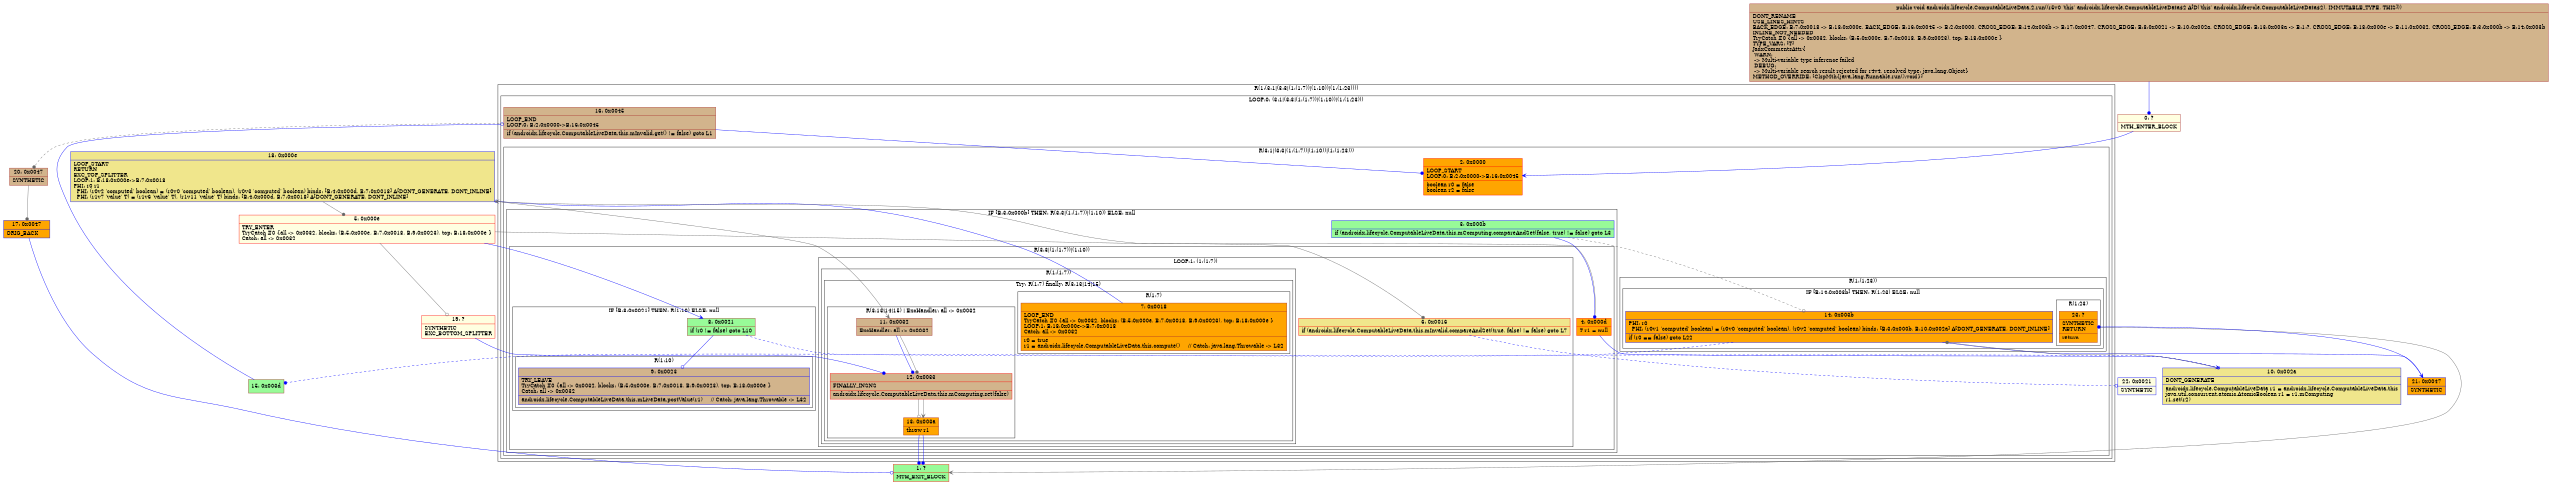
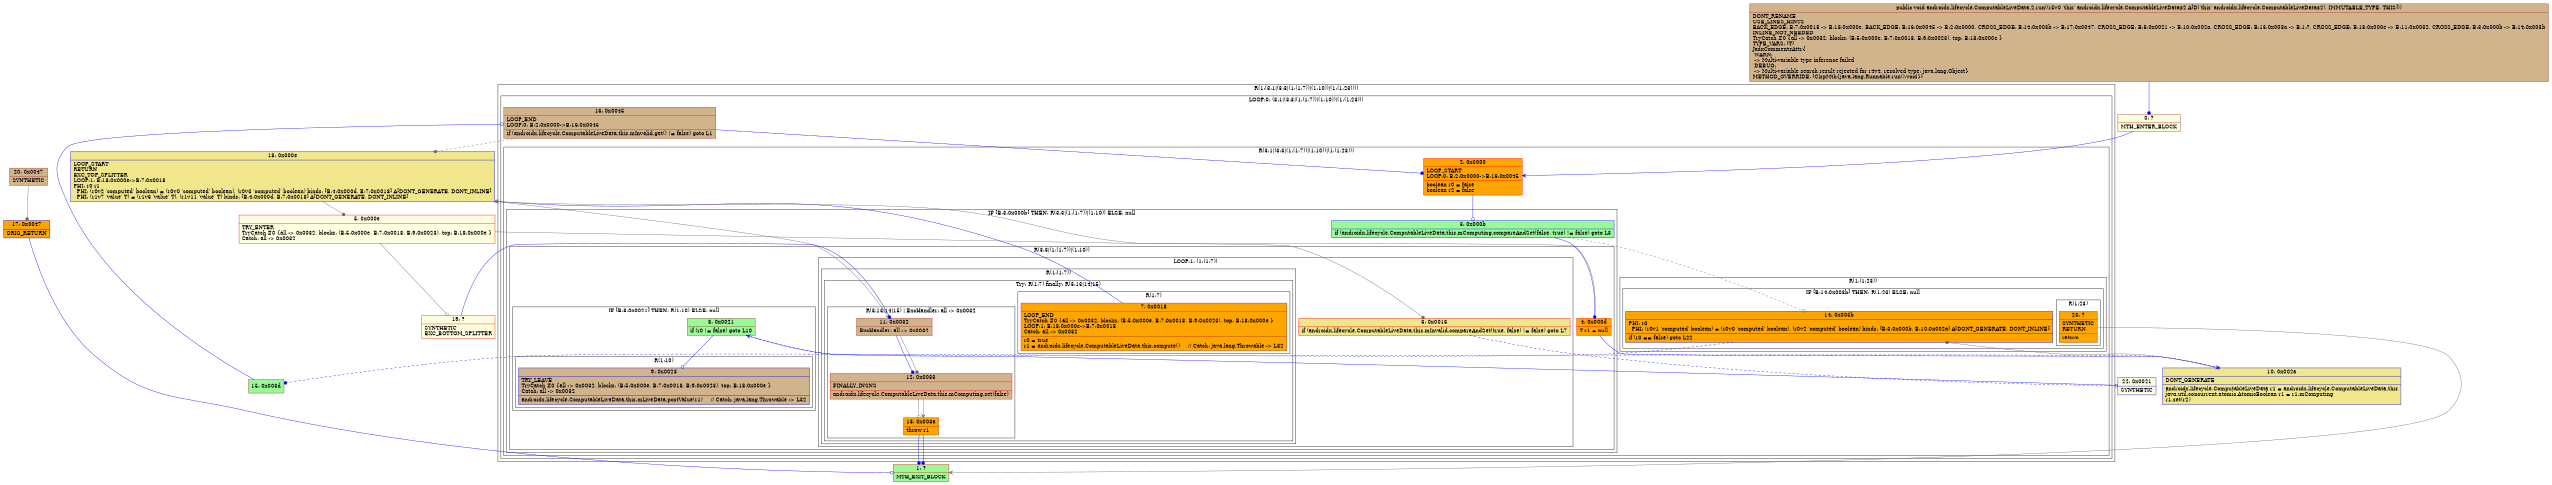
edge "16: 0x0045" -> "20: 0x0047": now "16: 0x0045" -> "18: 0x000e"
edge "2: 0x0000" -> "3: 0x000b": added
node "17: 0x0047": text "ORIG_BACK" -> "ORIG_RETURN"
edge "5: 0x000e" -> "8: 0x0021": now "22: 0x0021" -> "8: 0x0021"
edge "19: ?" -> "12: 0x0033": now "19: ?" -> "11: 0x0032"
node "21: 0x0047": removed
